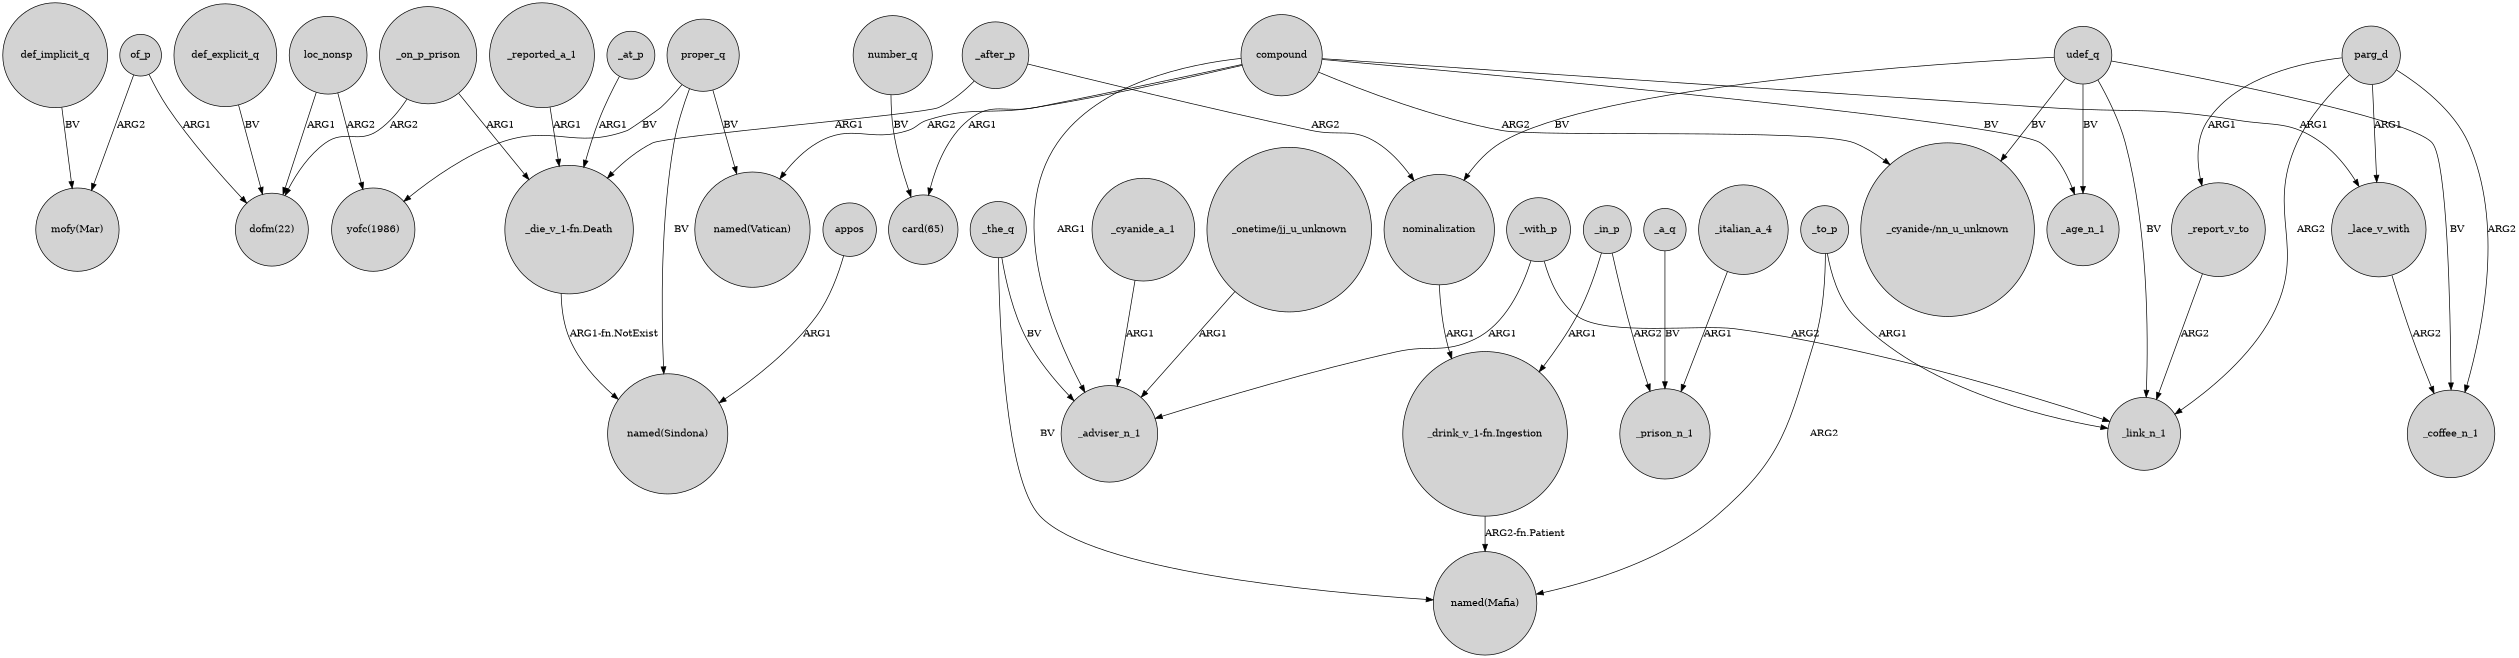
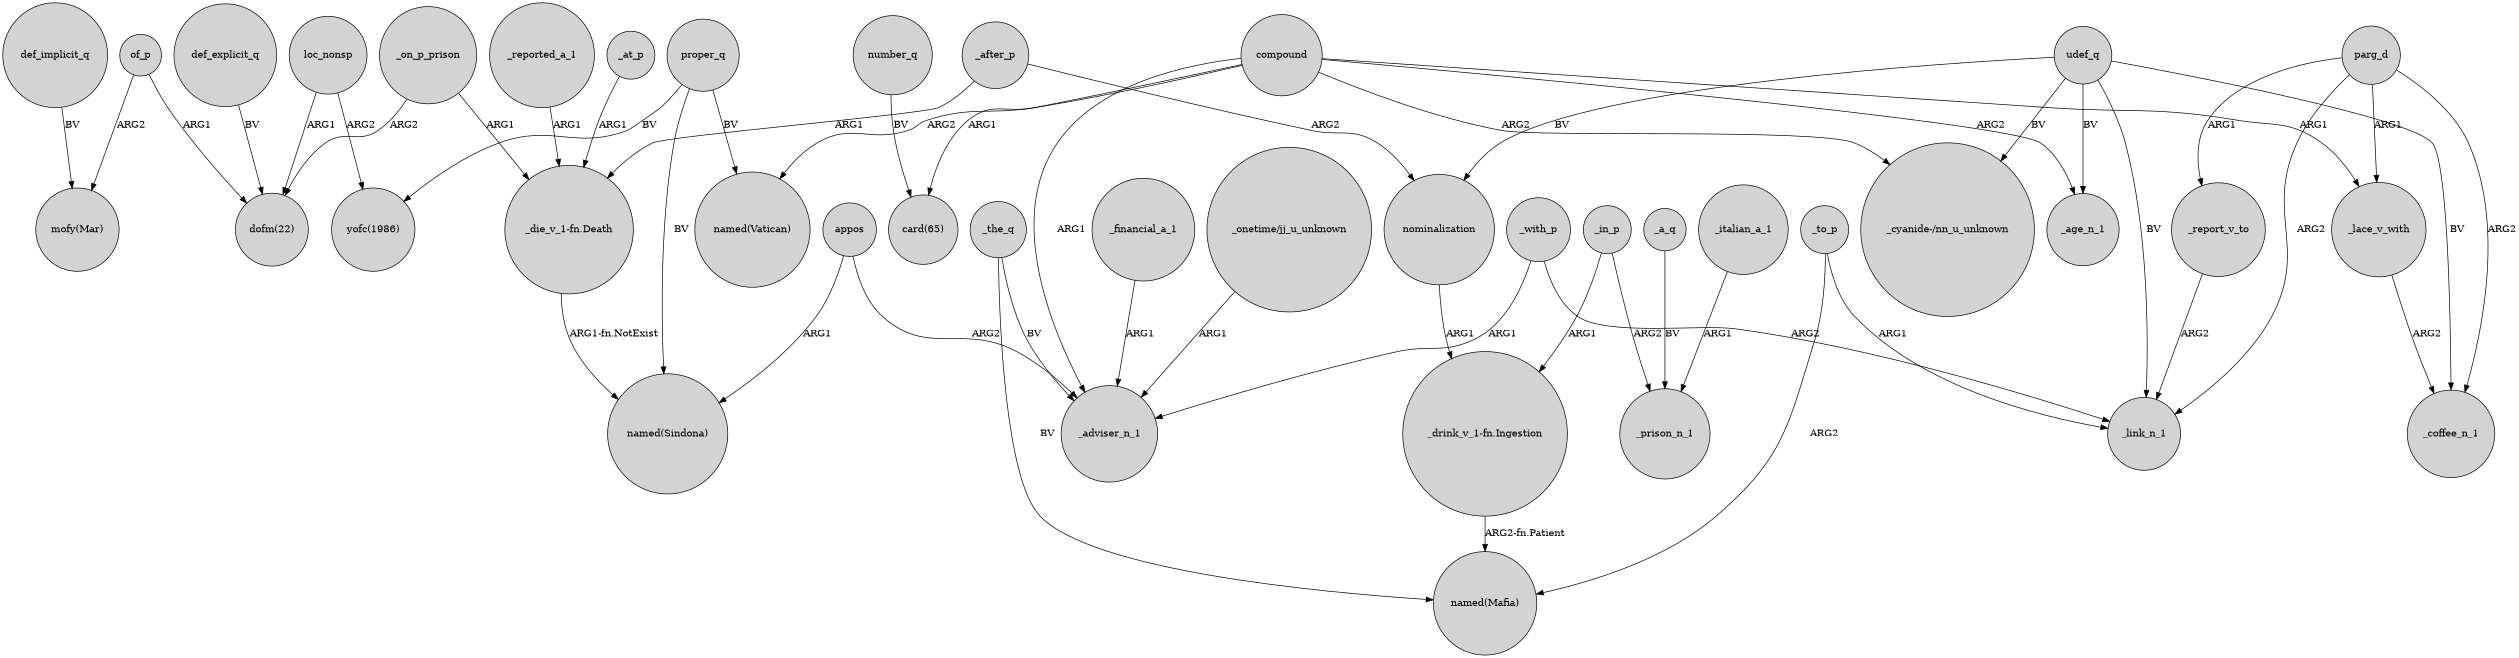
edge "compound" -> "_age_n_1": label "BV" -> "ARG2"
node "_cyanide_a_1": label "_cyanide_a_1" -> "_financial_a_1"
node "_italian_a_4": label "_italian_a_4" -> "_italian_a_1"
edge "appos" -> "_adviser_n_1": added, label "ARG2"
